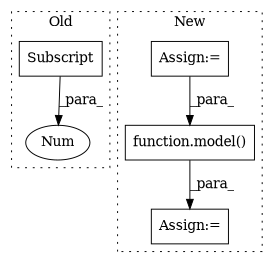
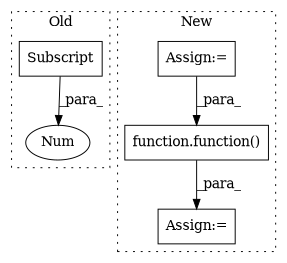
node "function.model()": label "function.model()" -> "function.function()"
